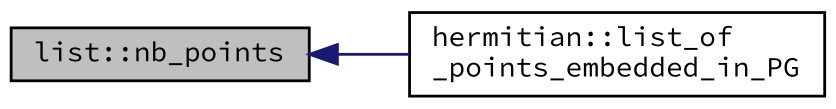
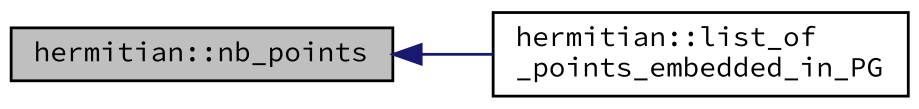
node "list::nb_points": label "list::nb_points" -> "hermitian::nb_points"
